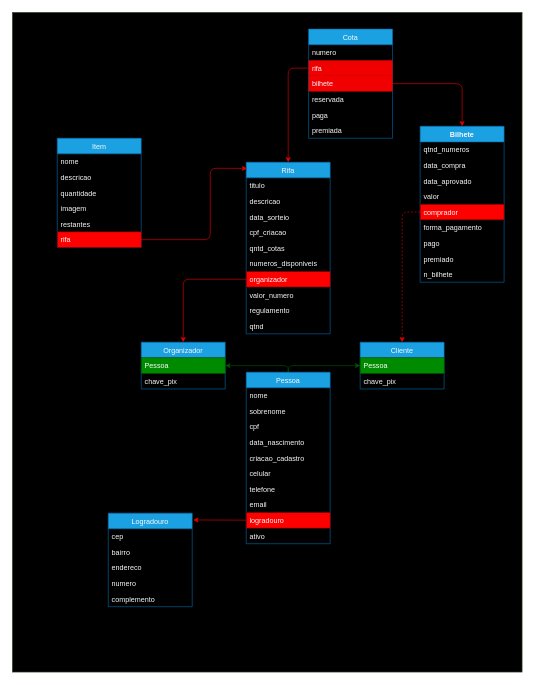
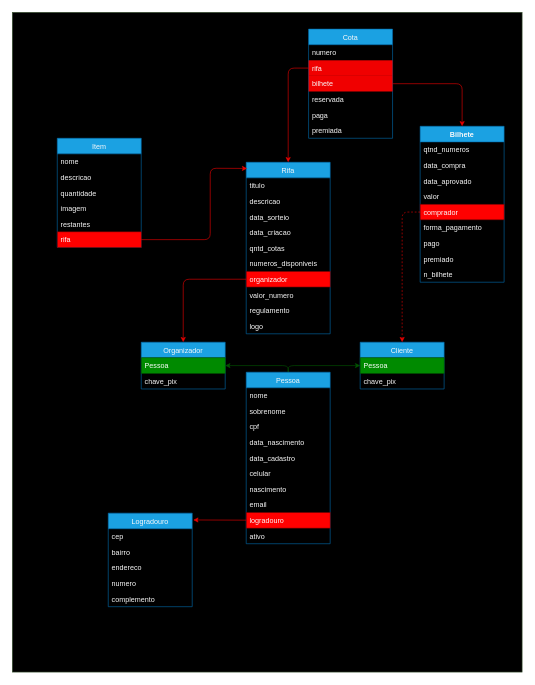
node "cpf_criacao": label "cpf_criacao" -> "data_criacao"
node "qtnd": label "qtnd" -> "logo"
node "criacao_cadastro": label "criacao_cadastro" -> "data_cadastro"
node "telefone": label "telefone" -> "nascimento"
